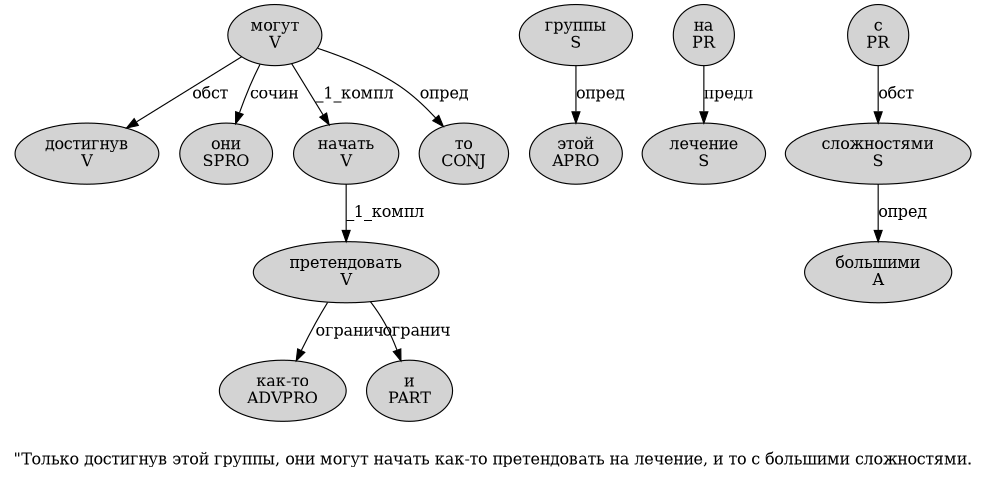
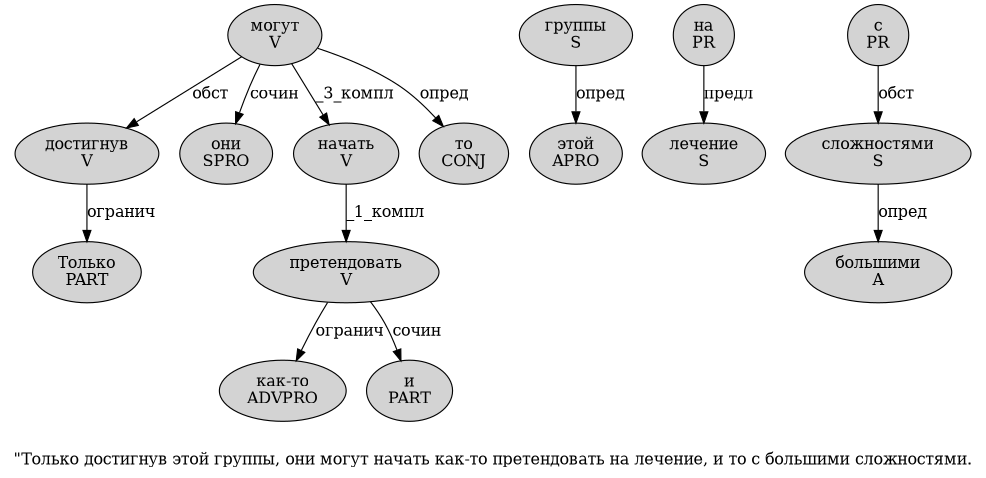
edge "могут V" -> "начать V": label "_1_компл" -> "_3_компл"
node "Только PART": added
edge "претендовать V" -> "и PART": label "огранич" -> "сочин"
